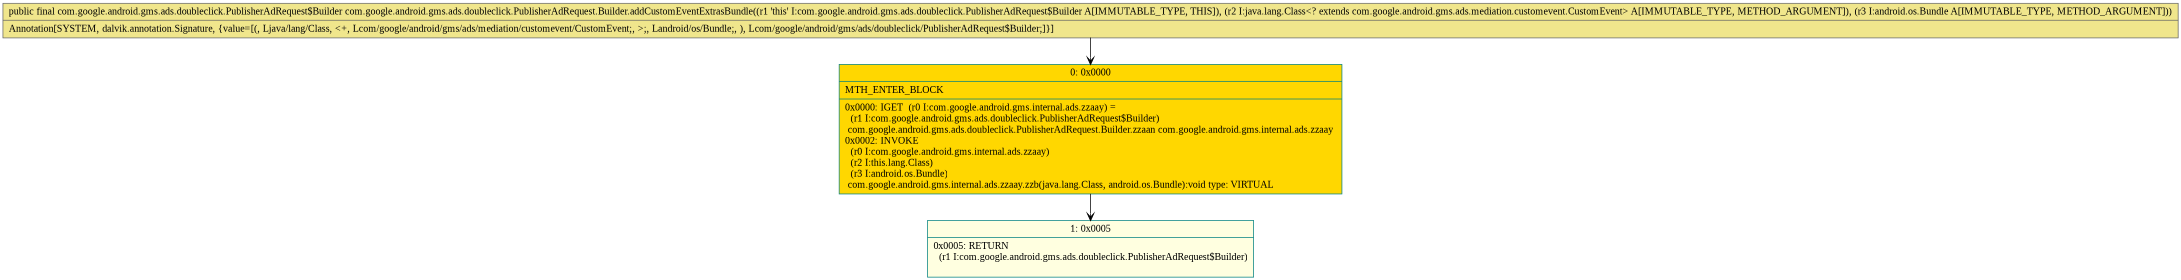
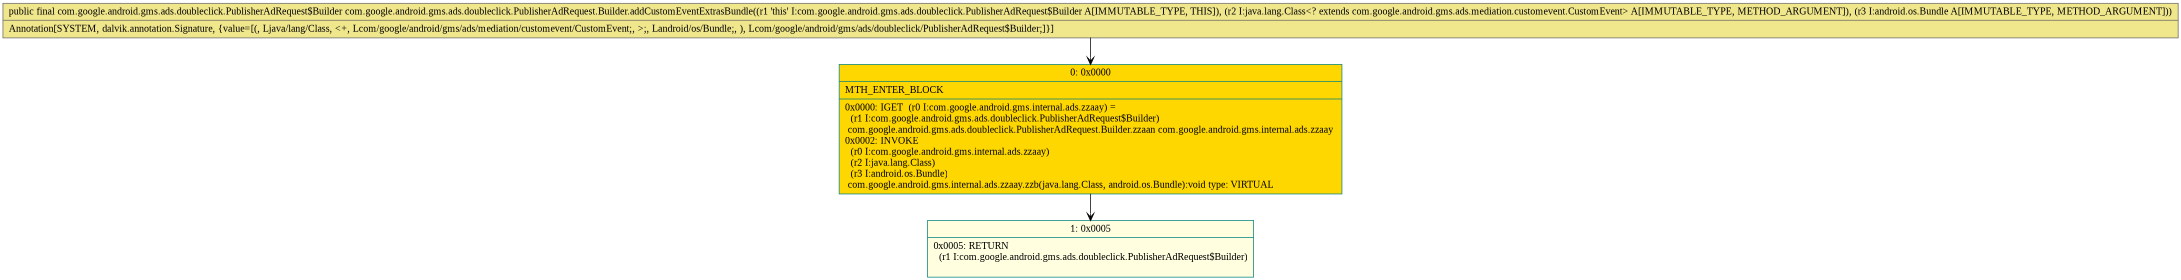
node "0: 0x0000": text "(r2 I:this.lang.Class)" -> "(r2 I:java.lang.Class)"
